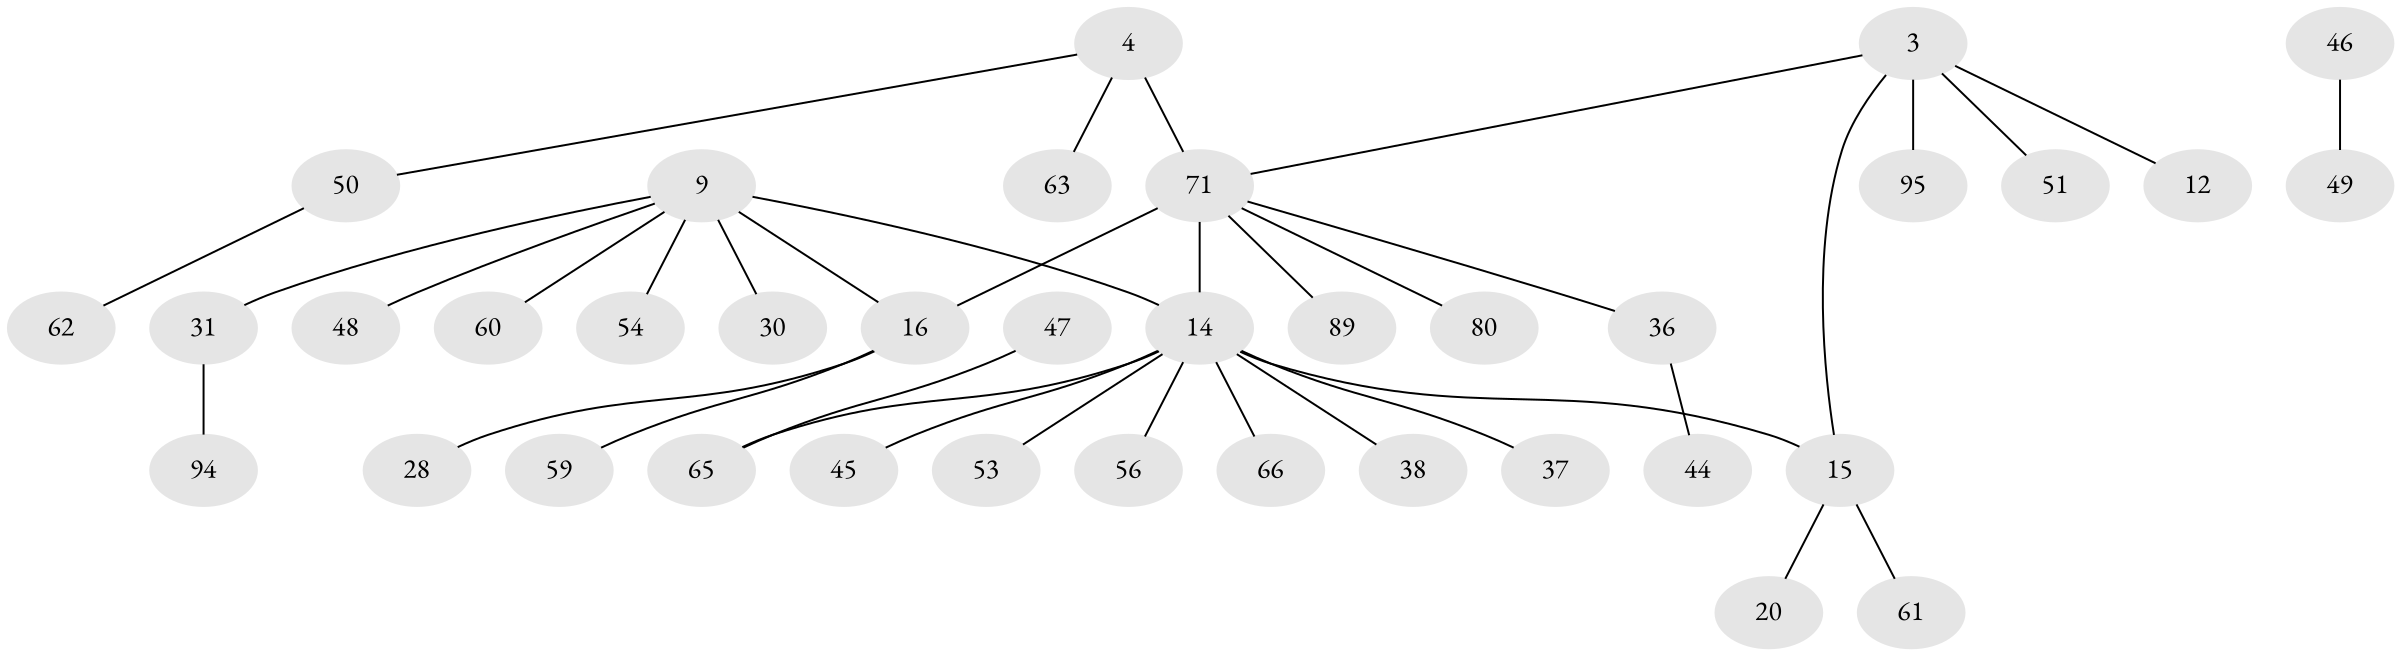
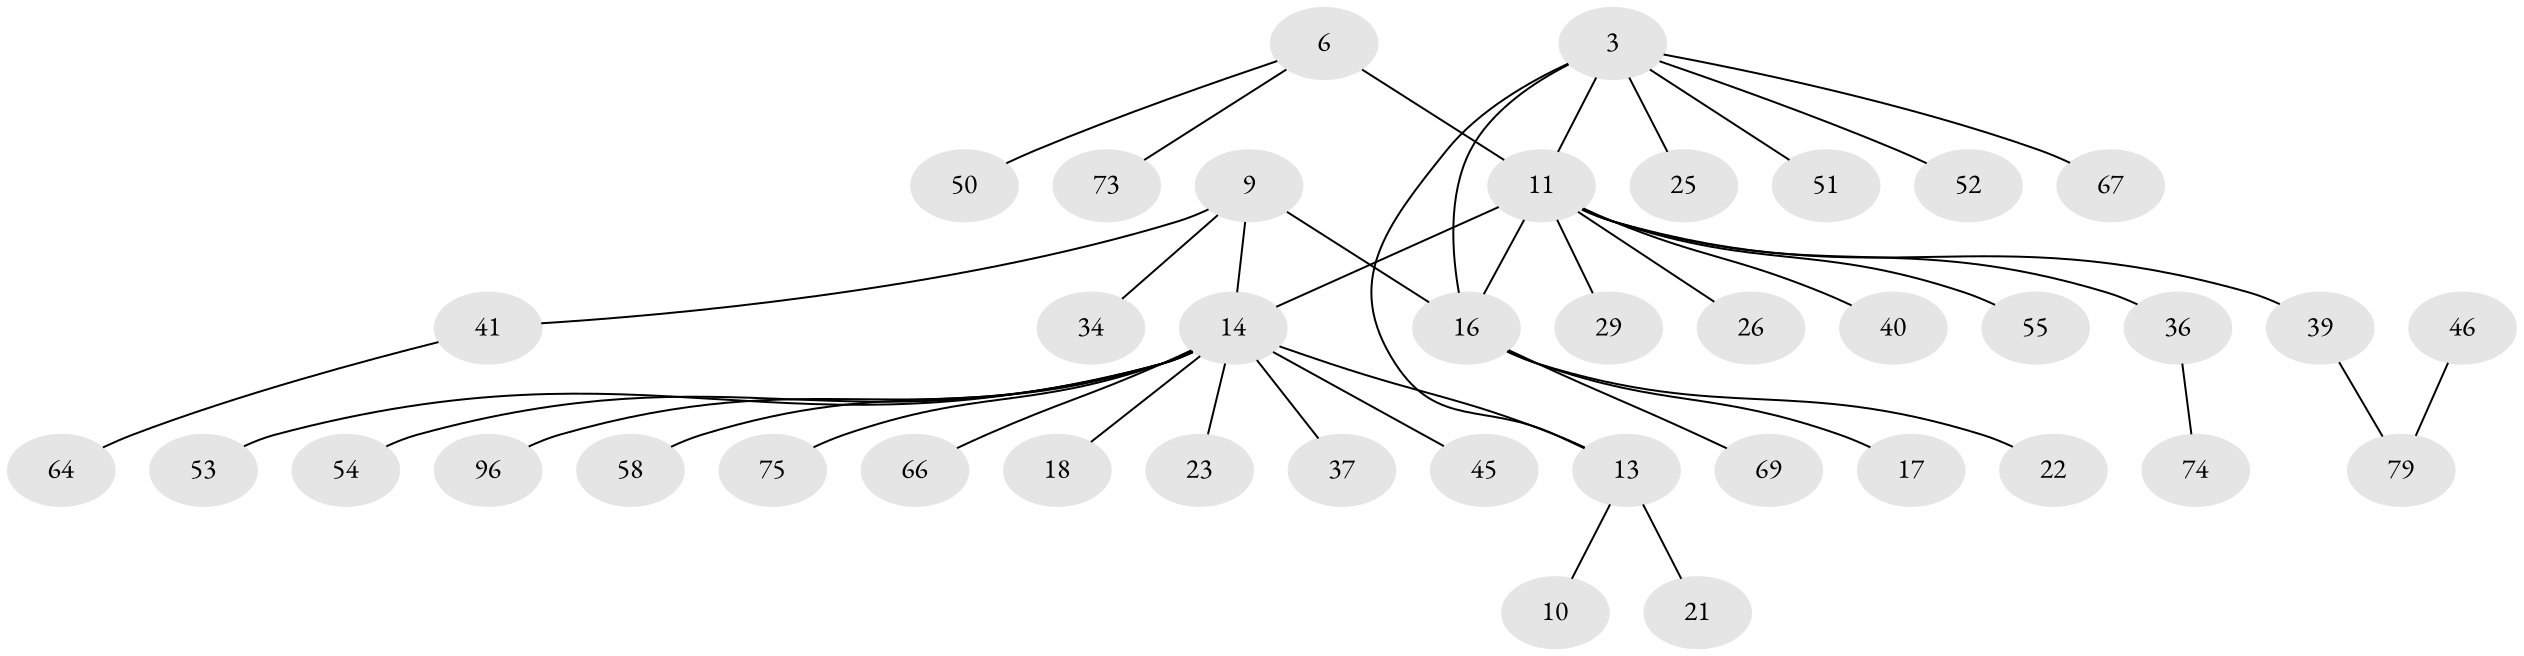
node "4": label "4" -> "6"
edge "3" -- "16": added
node "63": label "63" -> "73"
node "71": label "71" -> "11"
node "95": label "95" -> "25"
node "67": added
node "12": label "12" -> "52"
node "49": label "49" -> "79"
edge "9" -- "54": now "14" -- "54"
node "62": removed
node "31": label "31" -> "41"
node "48": removed
node "60": removed
node "30": label "30" -> "34"
node "47": removed
node "89": label "89" -> "29"
node "80": label "80" -> "40"
node "26": added
node "55": added
node "39": added
node "94": label "94" -> "64"
node "28": label "28" -> "22"
node "59": label "59" -> "69"
node "58": added
node "65": label "65" -> "75"
node "56": label "56" -> "96"
node "23": added
node "38": label "38" -> "18"
node "44": label "44" -> "74"
node "15": label "15" -> "13"
node "17": added
node "20": label "20" -> "10"
node "61": label "61" -> "21"
